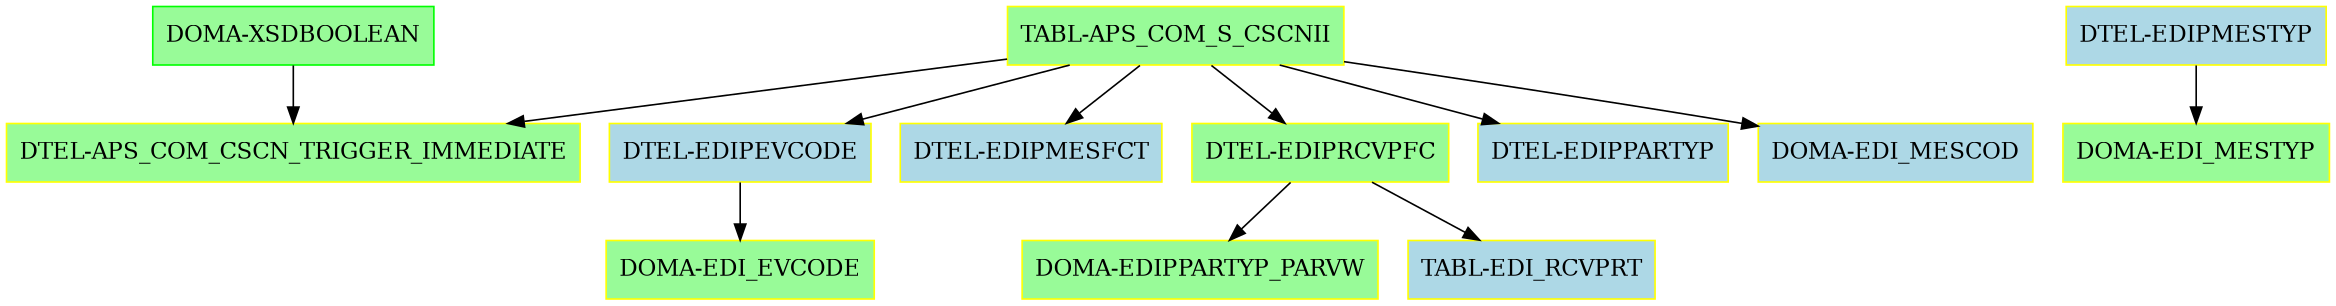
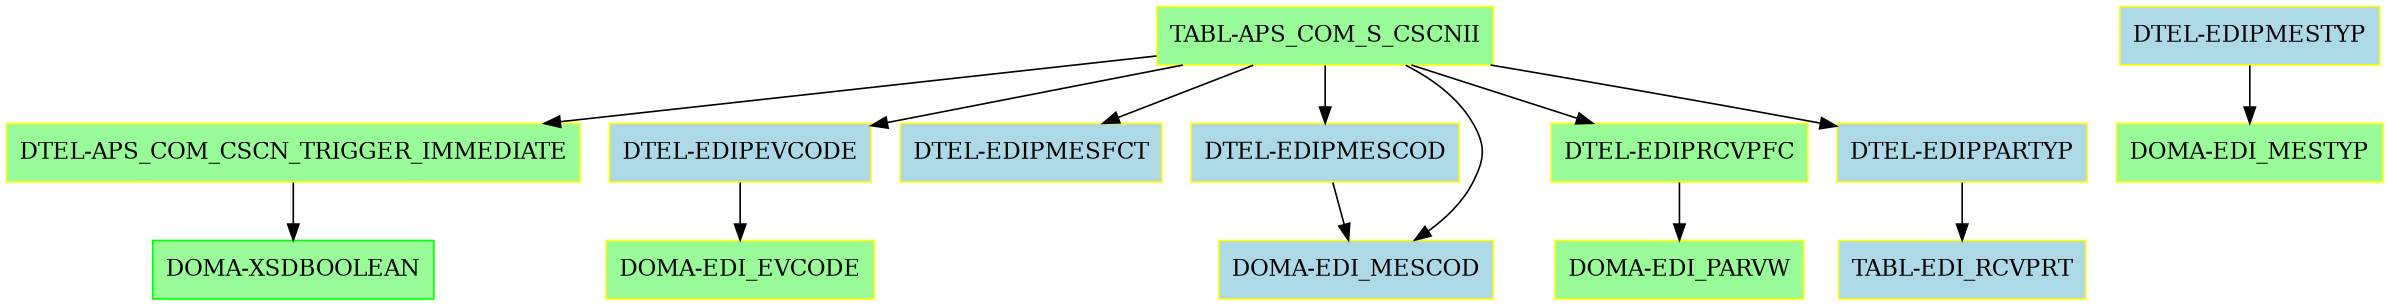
edge "DOMA-XSDBOOLEAN" -> "DTEL-APS_COM_CSCN_TRIGGER_IMMEDIATE": reversed
node "DTEL-EDIPMESCOD": added
edge "DTEL-EDIPRCVPFC" -> "TABL-EDI_RCVPRT": now "DTEL-EDIPPARTYP" -> "TABL-EDI_RCVPRT"
node "DOMA-EDIPPARTYP_PARVW": label "DOMA-EDIPPARTYP_PARVW" -> "DOMA-EDI_PARVW"
